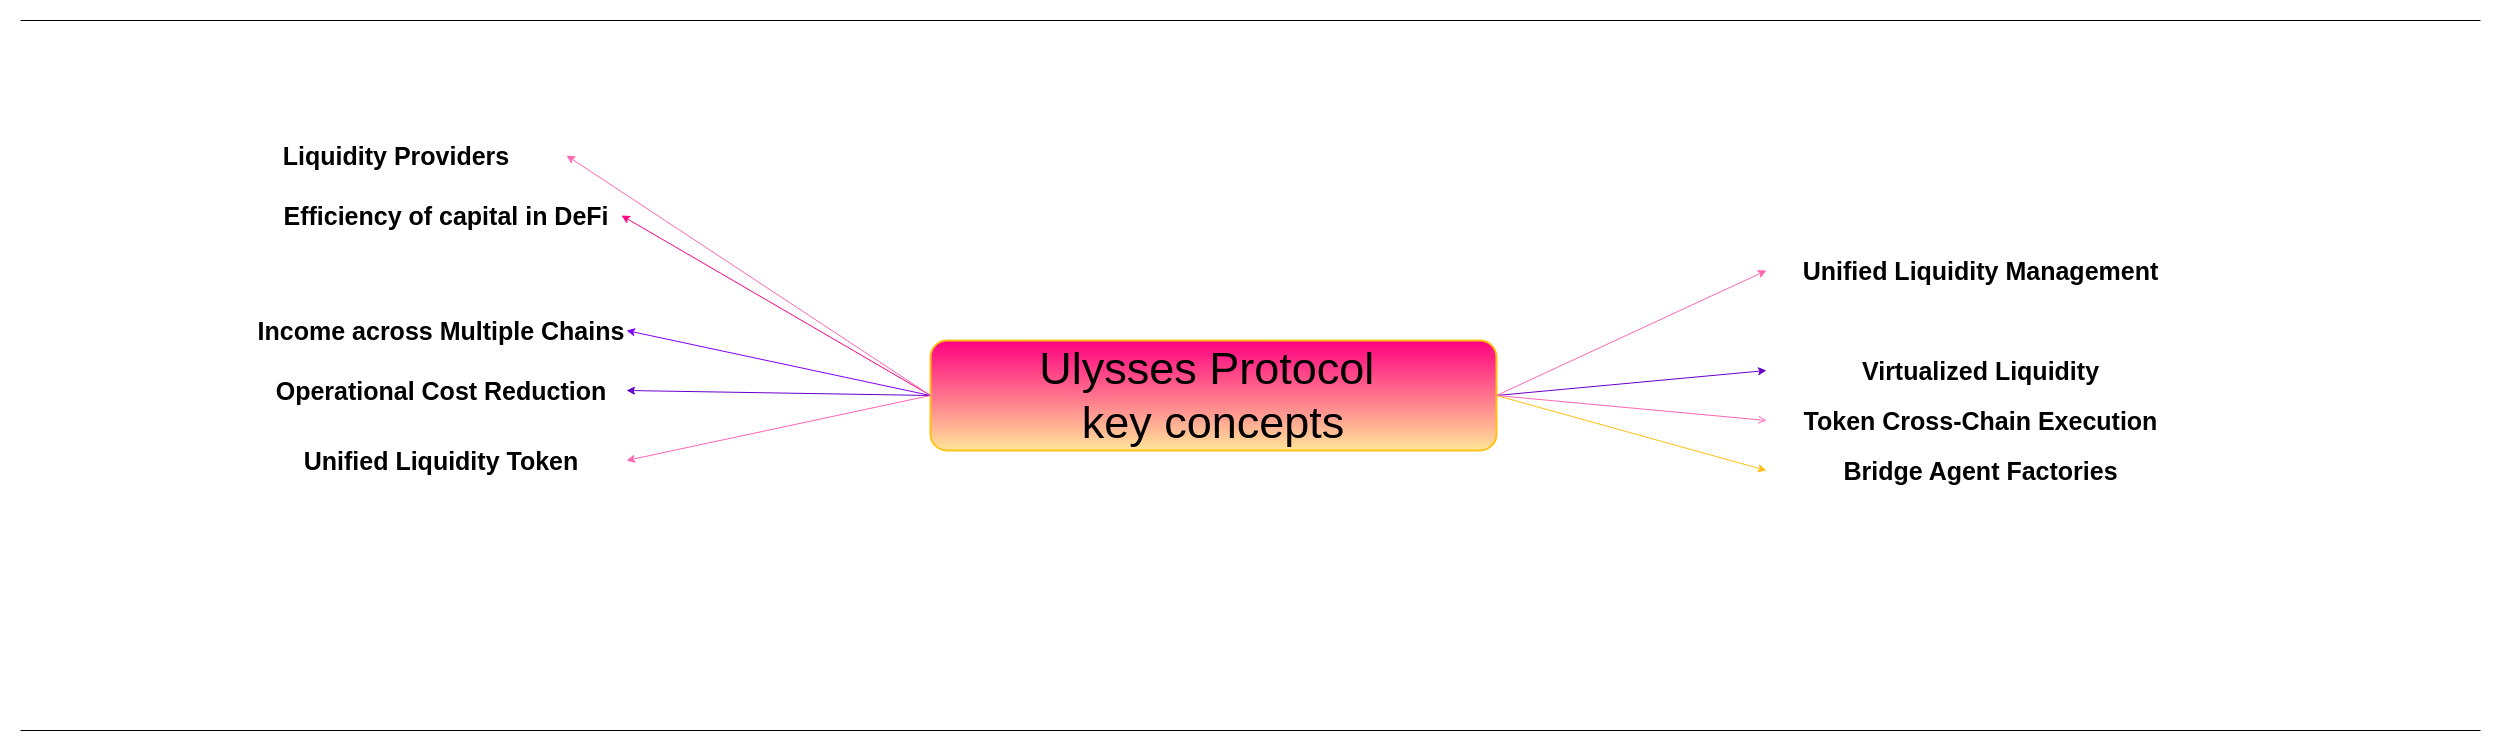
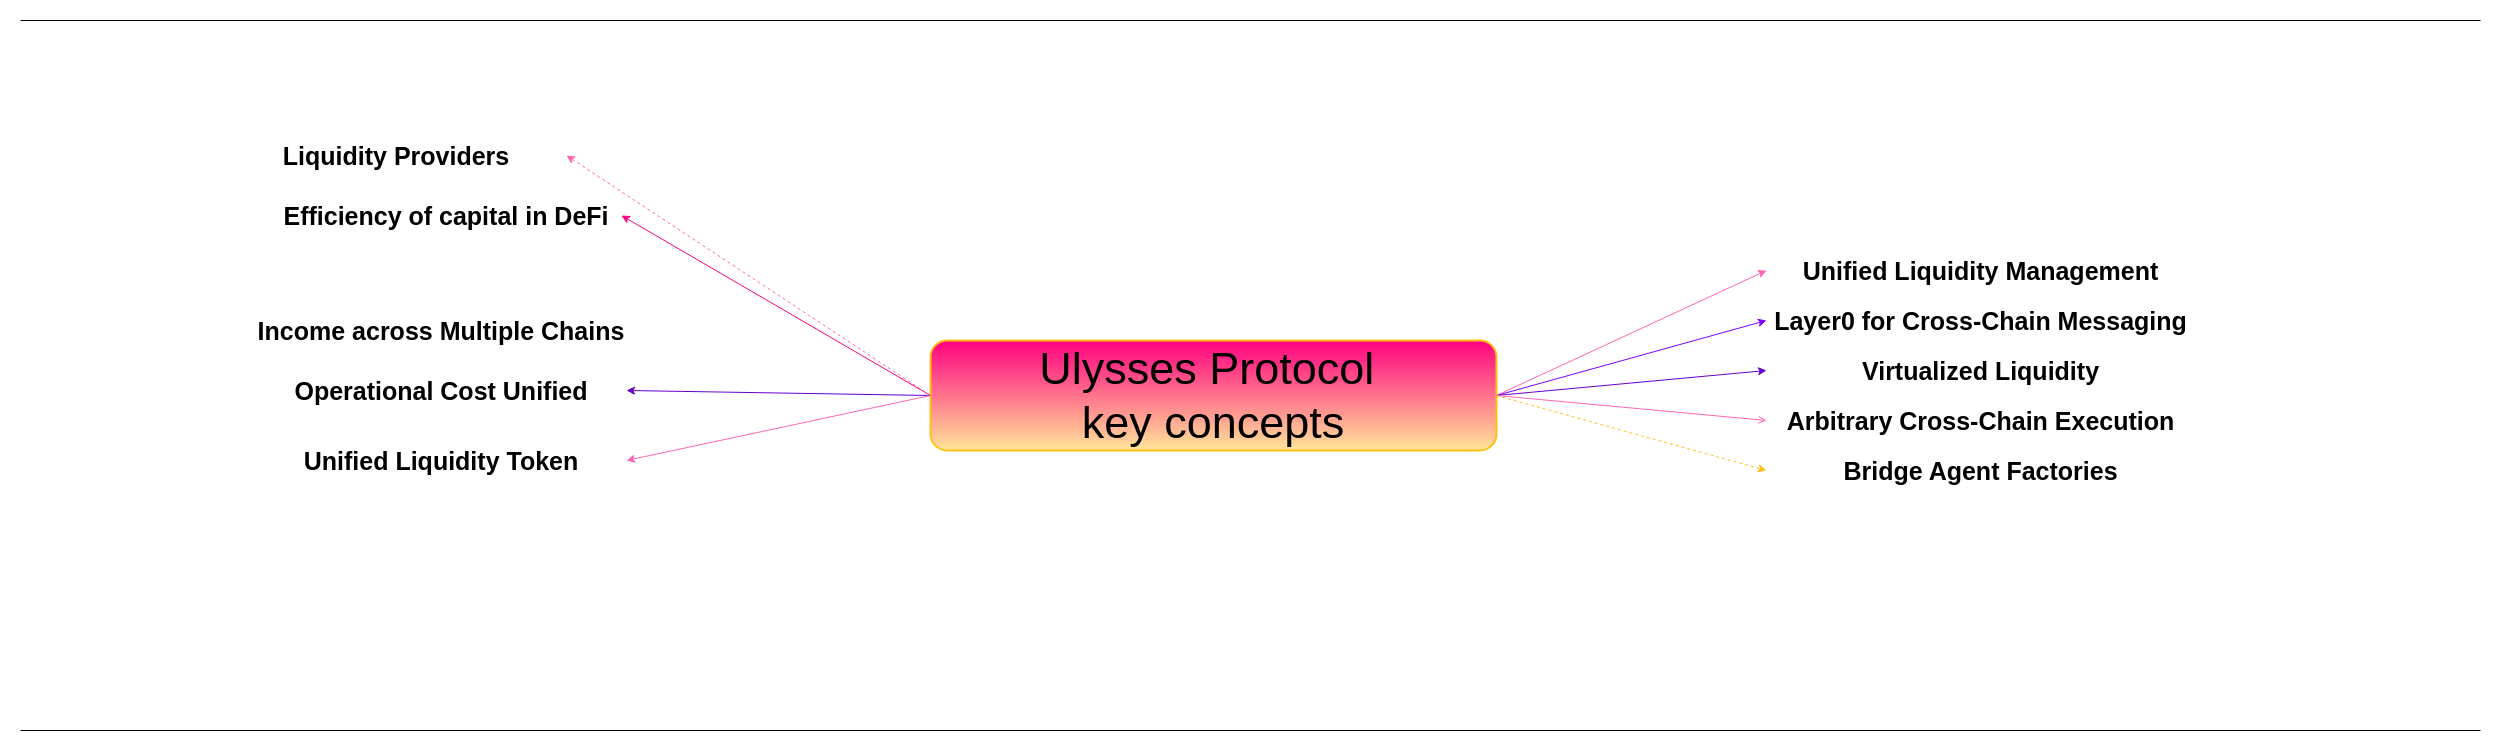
edge "Ulysses Protocol key concepts" -> "Liquidity Providers": style solid -> dashed
node "Layer0 for Cross-Chain Messaging": added
edge "Ulysses Protocol key concepts" -> "Layer0 for Cross-Chain Messaging": added
edge "Ulysses Protocol key concepts" -> "Income across Multiple Chains": removed
node "Operational Cost Reduction": label "Operational Cost Reduction" -> "Operational Cost Unified"
node "Token Cross-Chain Execution": label "Token Cross-Chain Execution" -> "Arbitrary Cross-Chain Execution"
edge "Ulysses Protocol key concepts" -> "Bridge Agent Factories": style solid -> dashed
